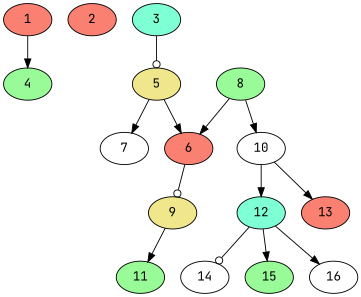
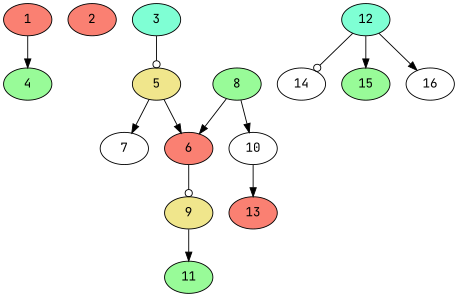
edge "10" -> "12": removed
